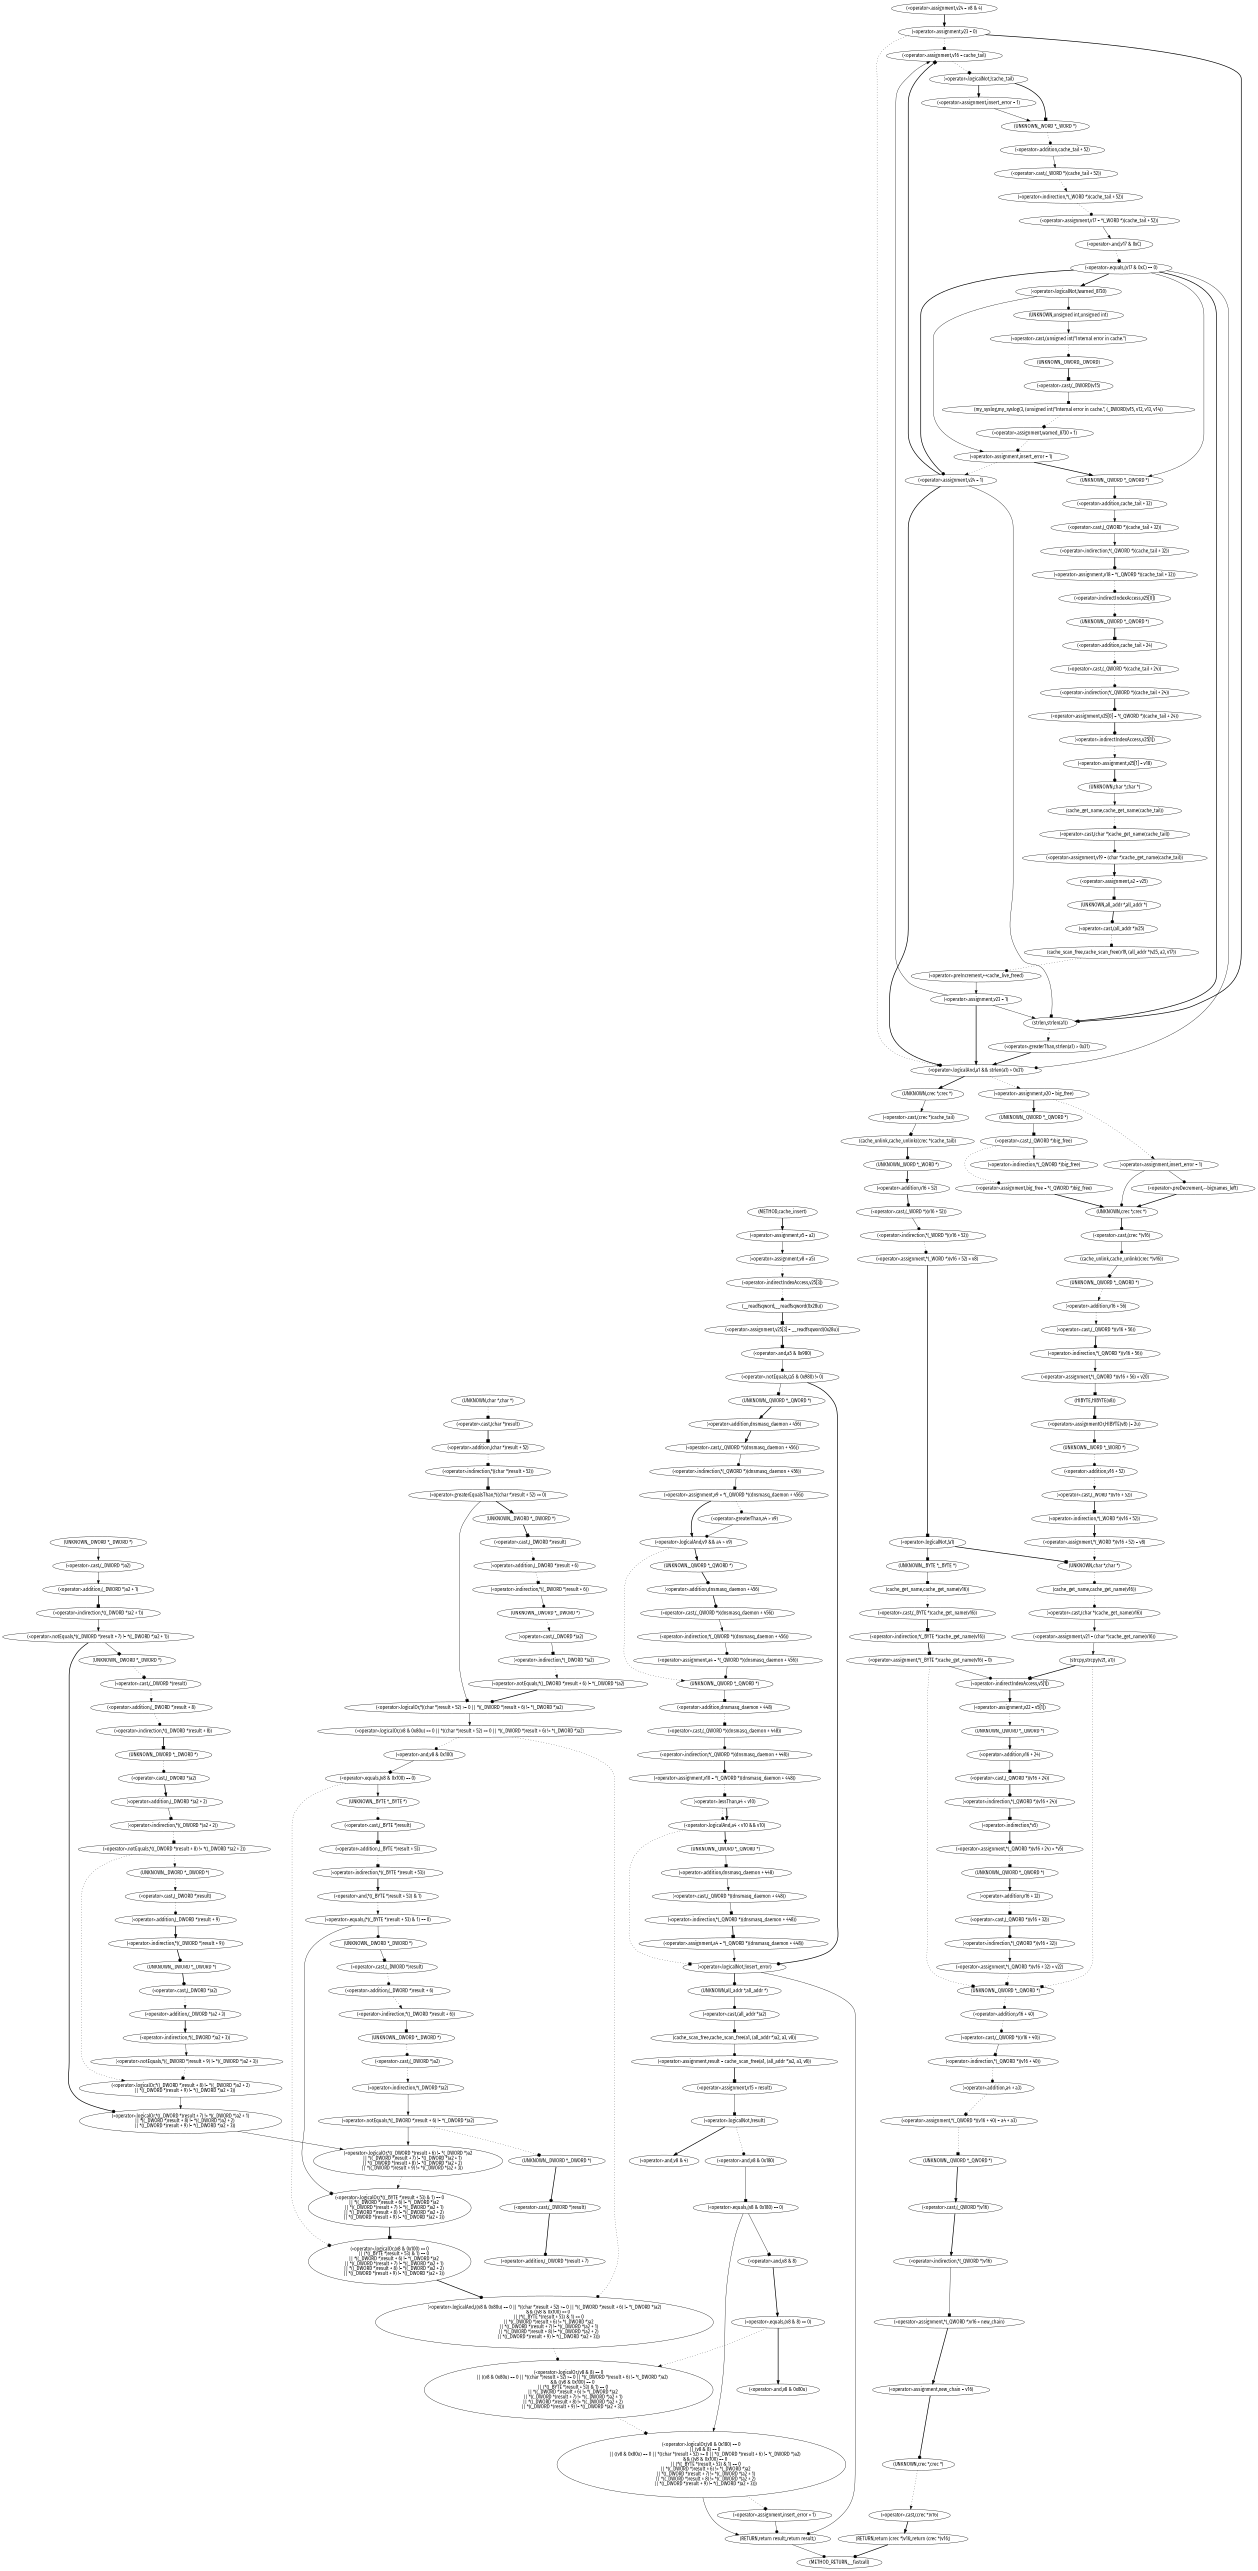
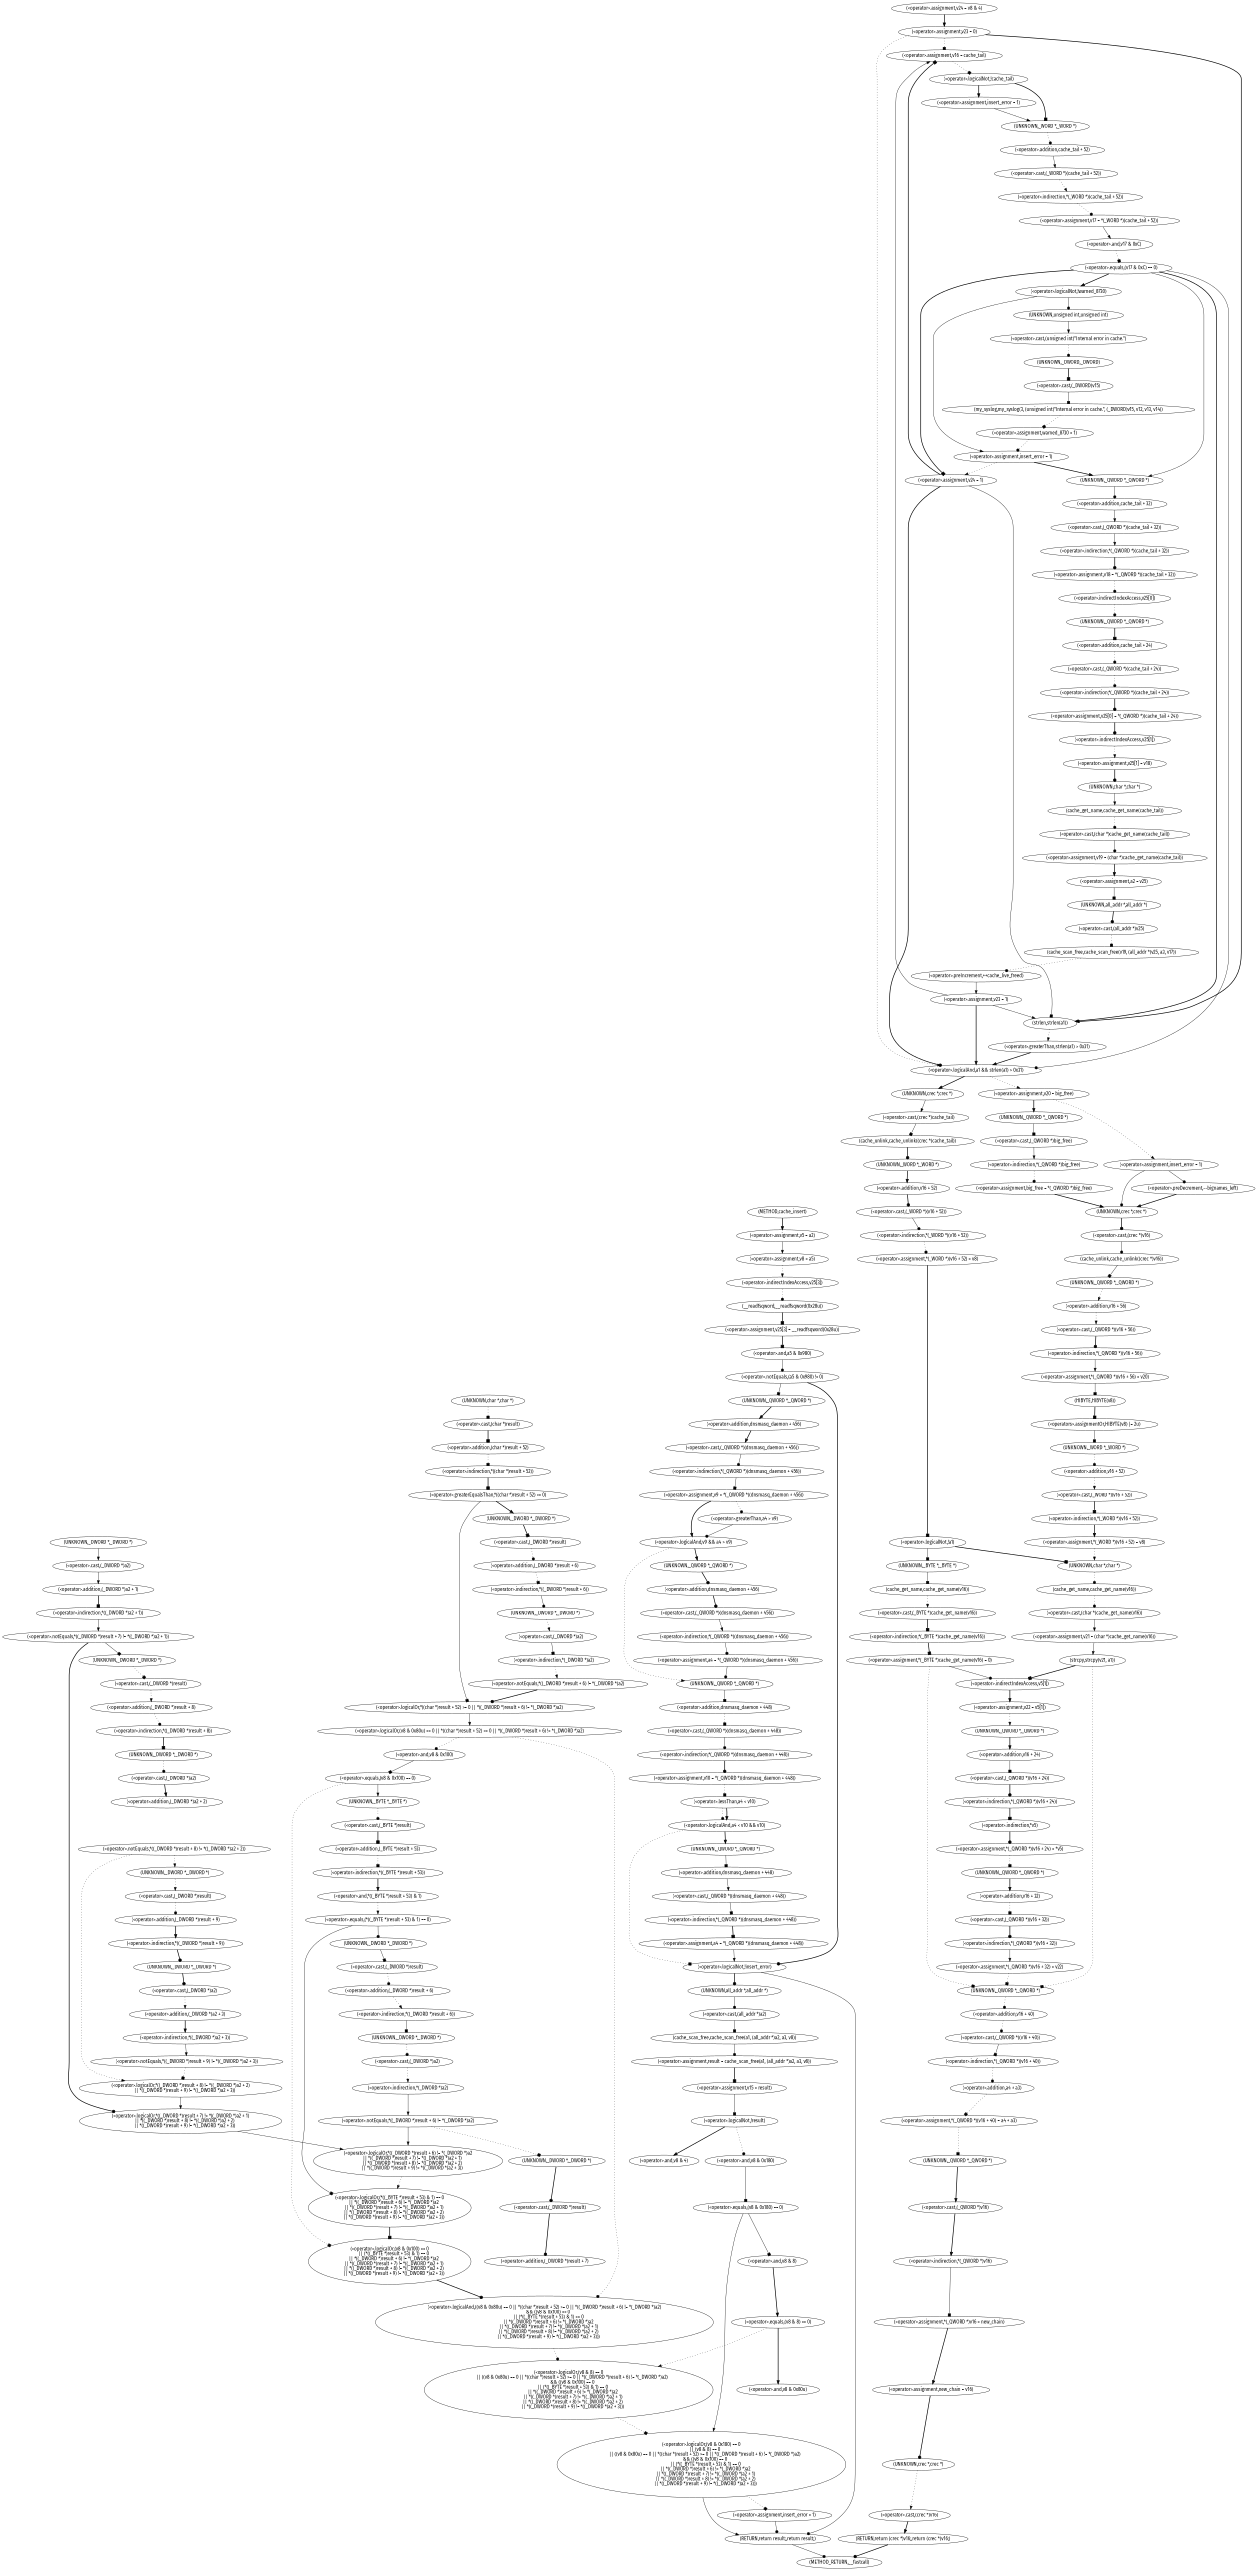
edge "(<operator>.equals,(v17 & 0xC) == 0)" -> "(<operator>.assignment,v24 = 1)": arrowhead dot -> box
edge "(<operator>.cast,(_QWORD *)big_free)" -> "(<operator>.assignment,big_free = *(_QWORD *)big_free)": now "(<operator>.indirection,*(_QWORD *)big_free)" -> "(<operator>.assignment,big_free = *(_QWORD *)big_free)"
node "(<operator>.indirection,*((_DWORD *)a2 + 2))": removed
